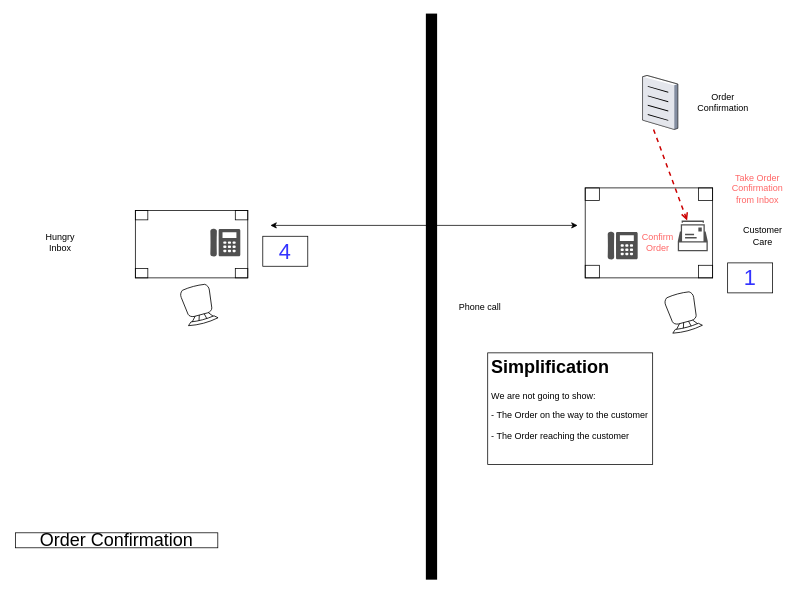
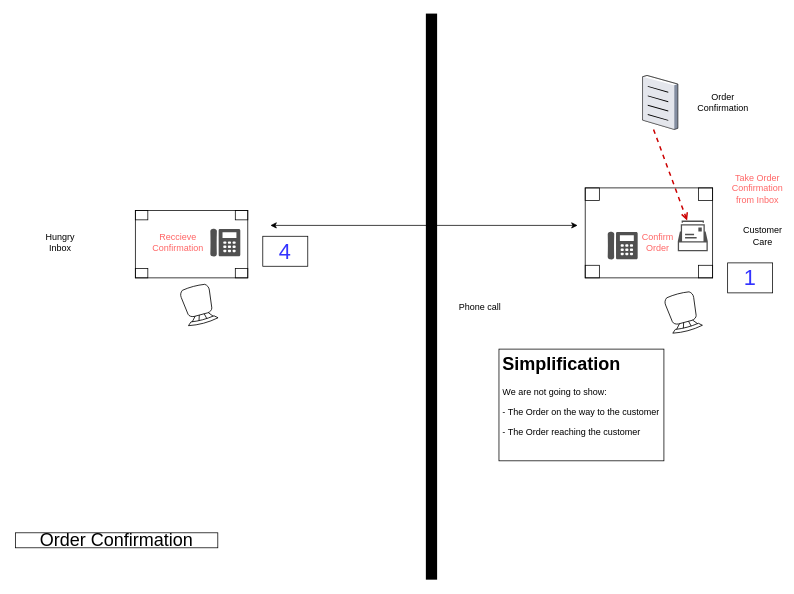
node "Reccieve Confirmation": added
node "SimplificationWe are not going to show: - The Order on the way to the customer - The Order reaching the customer": moved (570, 409) -> (582, 405)
